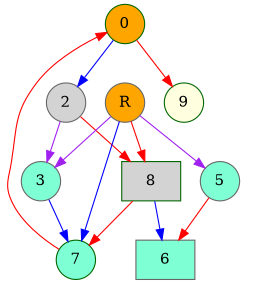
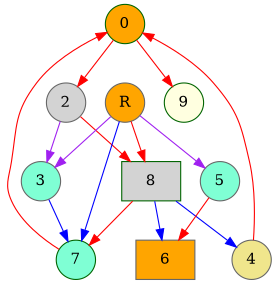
edge "0" -> "2": color blue -> red
node "6": fillcolor aquamarine -> orange
node "4": added
